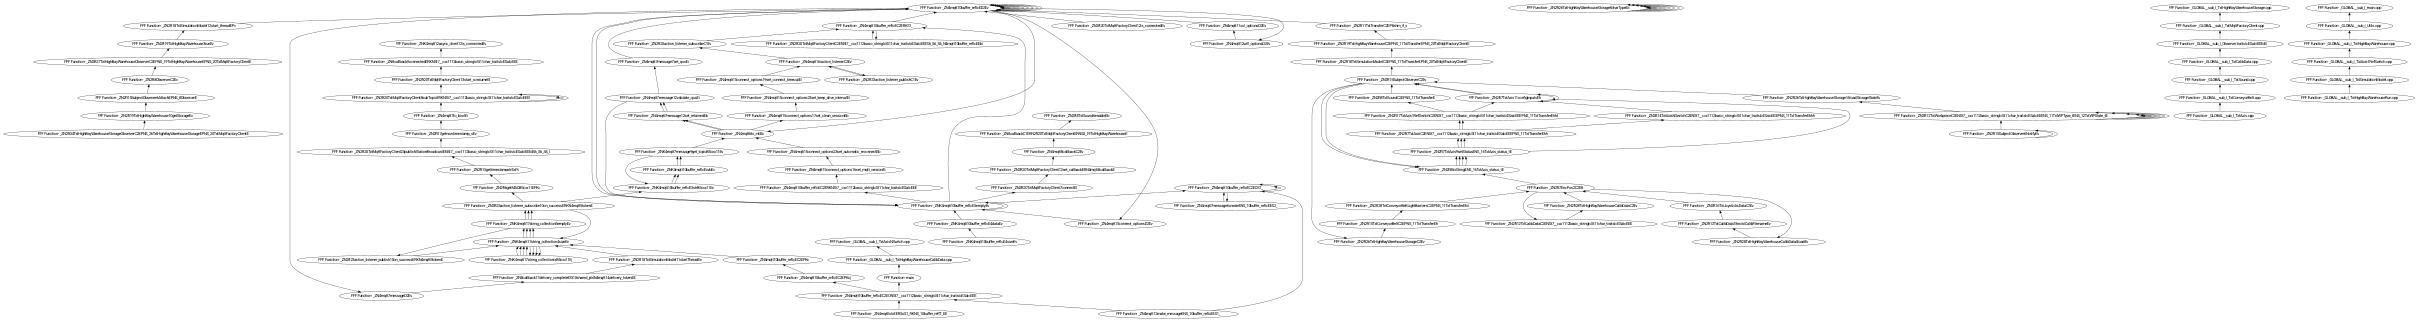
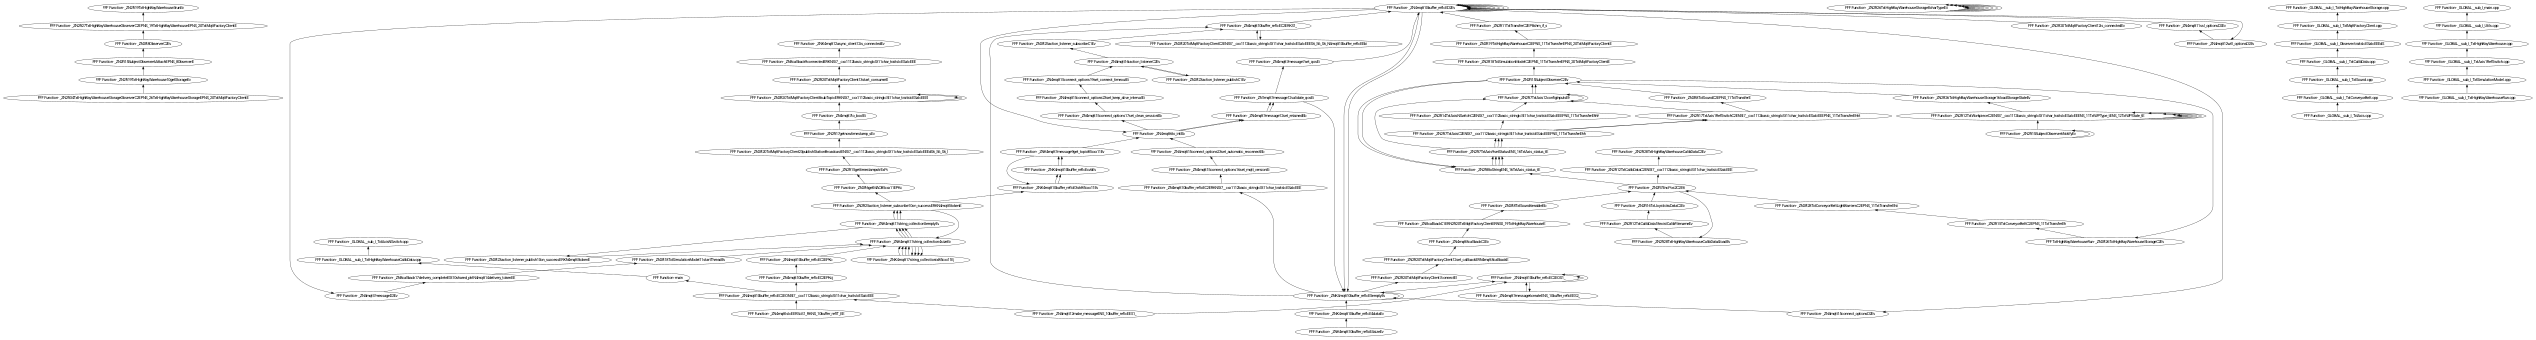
node "FFF Function- _ZN2ft18TxtSimulationModel12start_threadEPv": removed
node "FFF Function- _ZN4mqtt7message12validate_qosEi": label "FFF Function- _ZN4mqtt7message12validate_qosEi" -> "FFF Function- _ZN1mqtt7message12validate_qosEi"
node "FFF Function- _ZN2ft7TxtAxis11configInputsEh": label "FFF Function- _ZN2ft7TxtAxis11configInputsEh" -> "FFF Function- _ZN2ft7TxtAxis12configInputsEh"
edge "FFF Function- _ZN2ft28TxtHighBayWarehouseCalibDataC2Ev" -> "FFF Function- _ZN2ft7EncPos2C2Ett": now "FFF Function- _ZN2ft8TxtSound6enableEb" -> "FFF Function- _ZN2ft7EncPos2C2Ett"
node "FFF Function- _ZN2ft26TxtHighBayWarehouseStorageC2Ev": label "FFF Function- _ZN2ft26TxtHighBayWarehouseStorageC2Ev" -> "FFF TxtHighBayWarehouseRun- _ZN2ft26TxtHighBayWarehouseStorageC2Ev"
